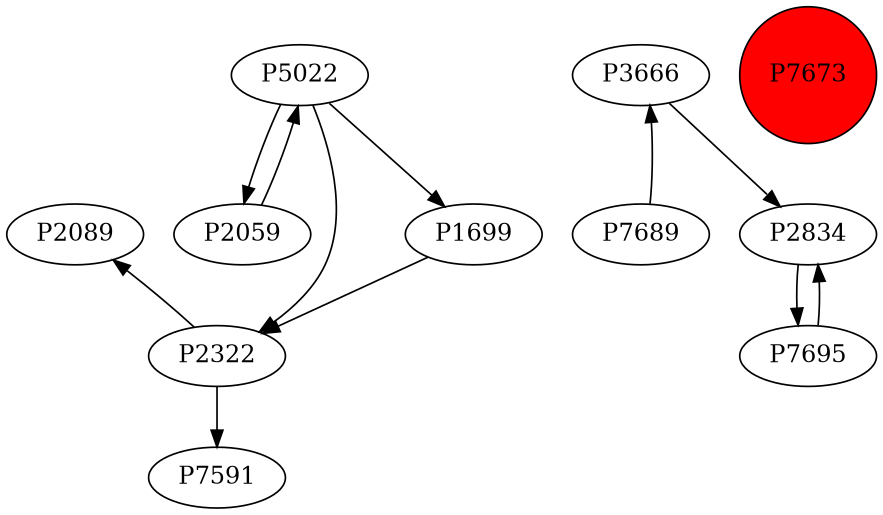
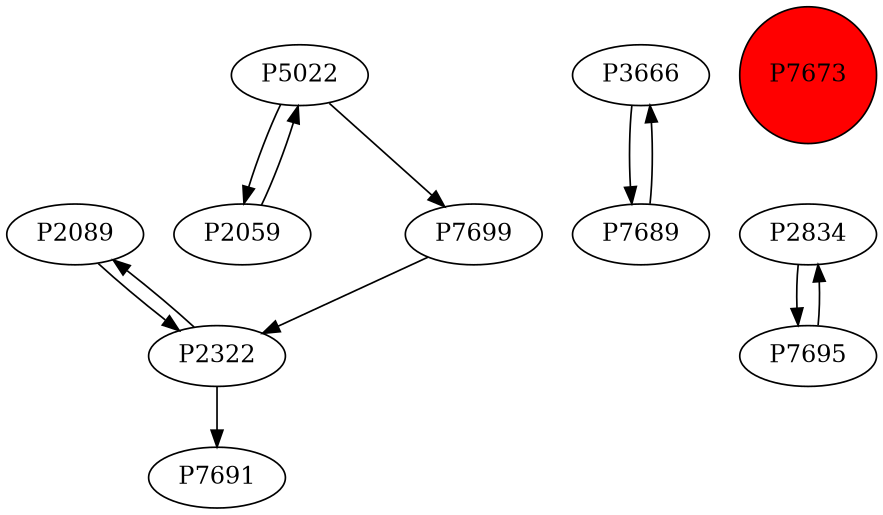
edge "P3666" -> "P2834": now "P3666" -> "P7689"
edge "P5022" -> "P2322": now "P2089" -> "P2322"
node "P1699": label "P1699" -> "P7699"
node "P7591": label "P7591" -> "P7691"
